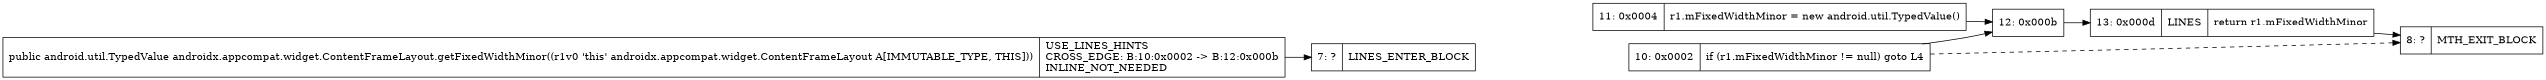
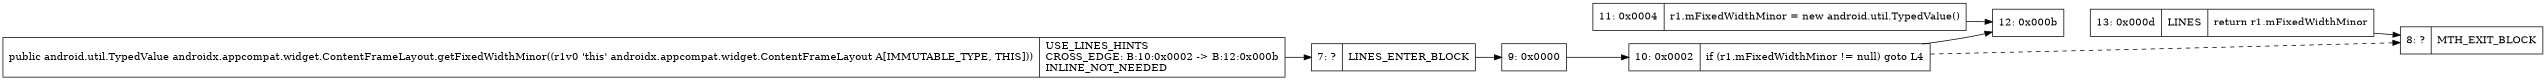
edge "12: 0x000b" -> "13: 0x000d": removed
node "9: 0x0000": added
